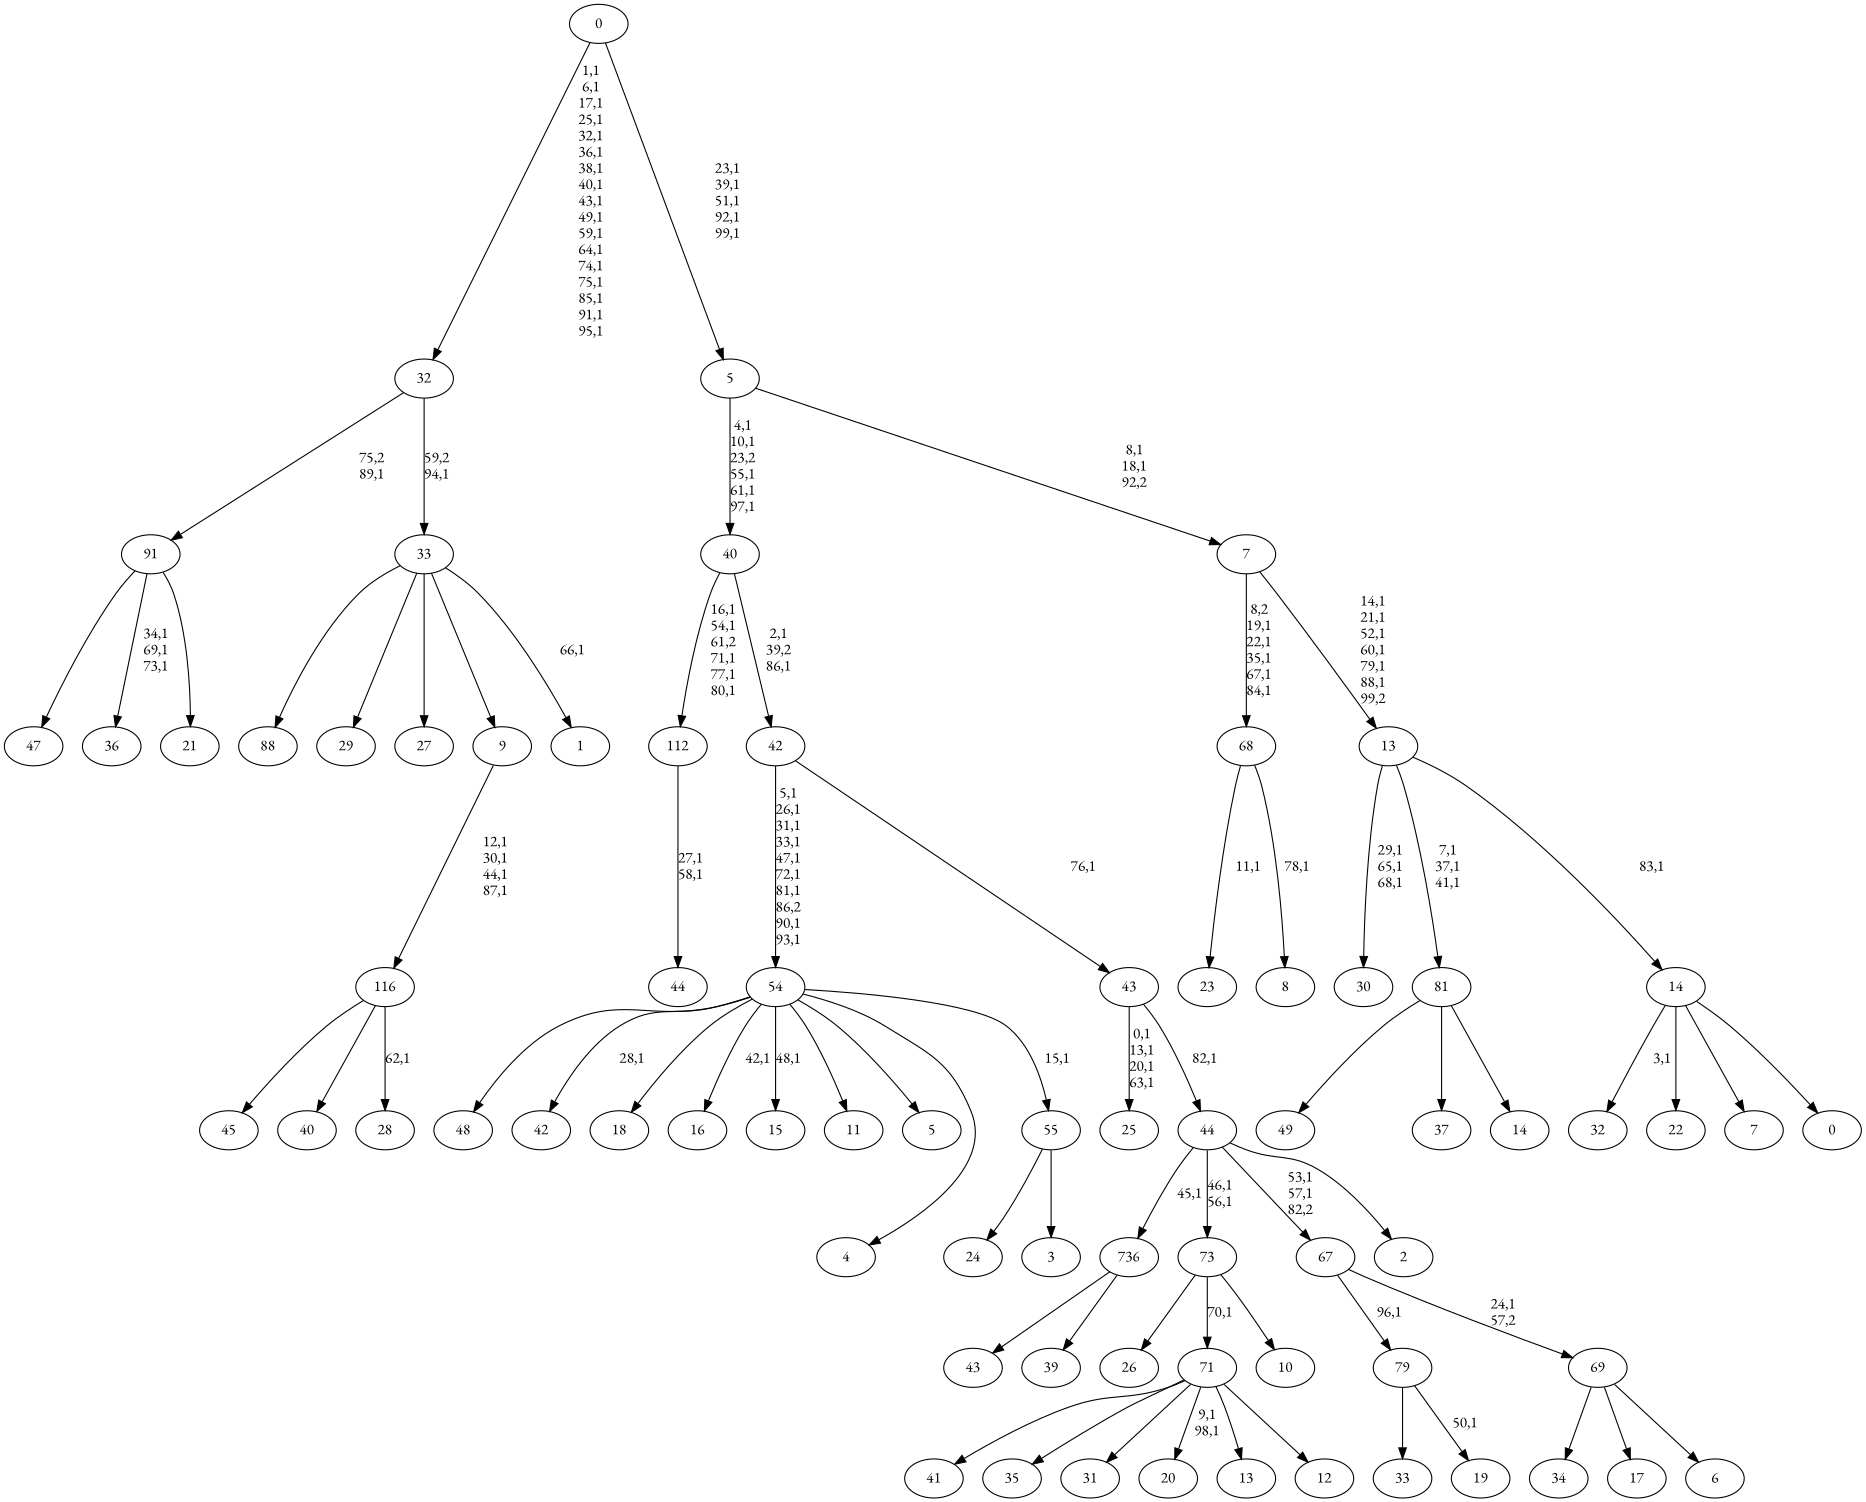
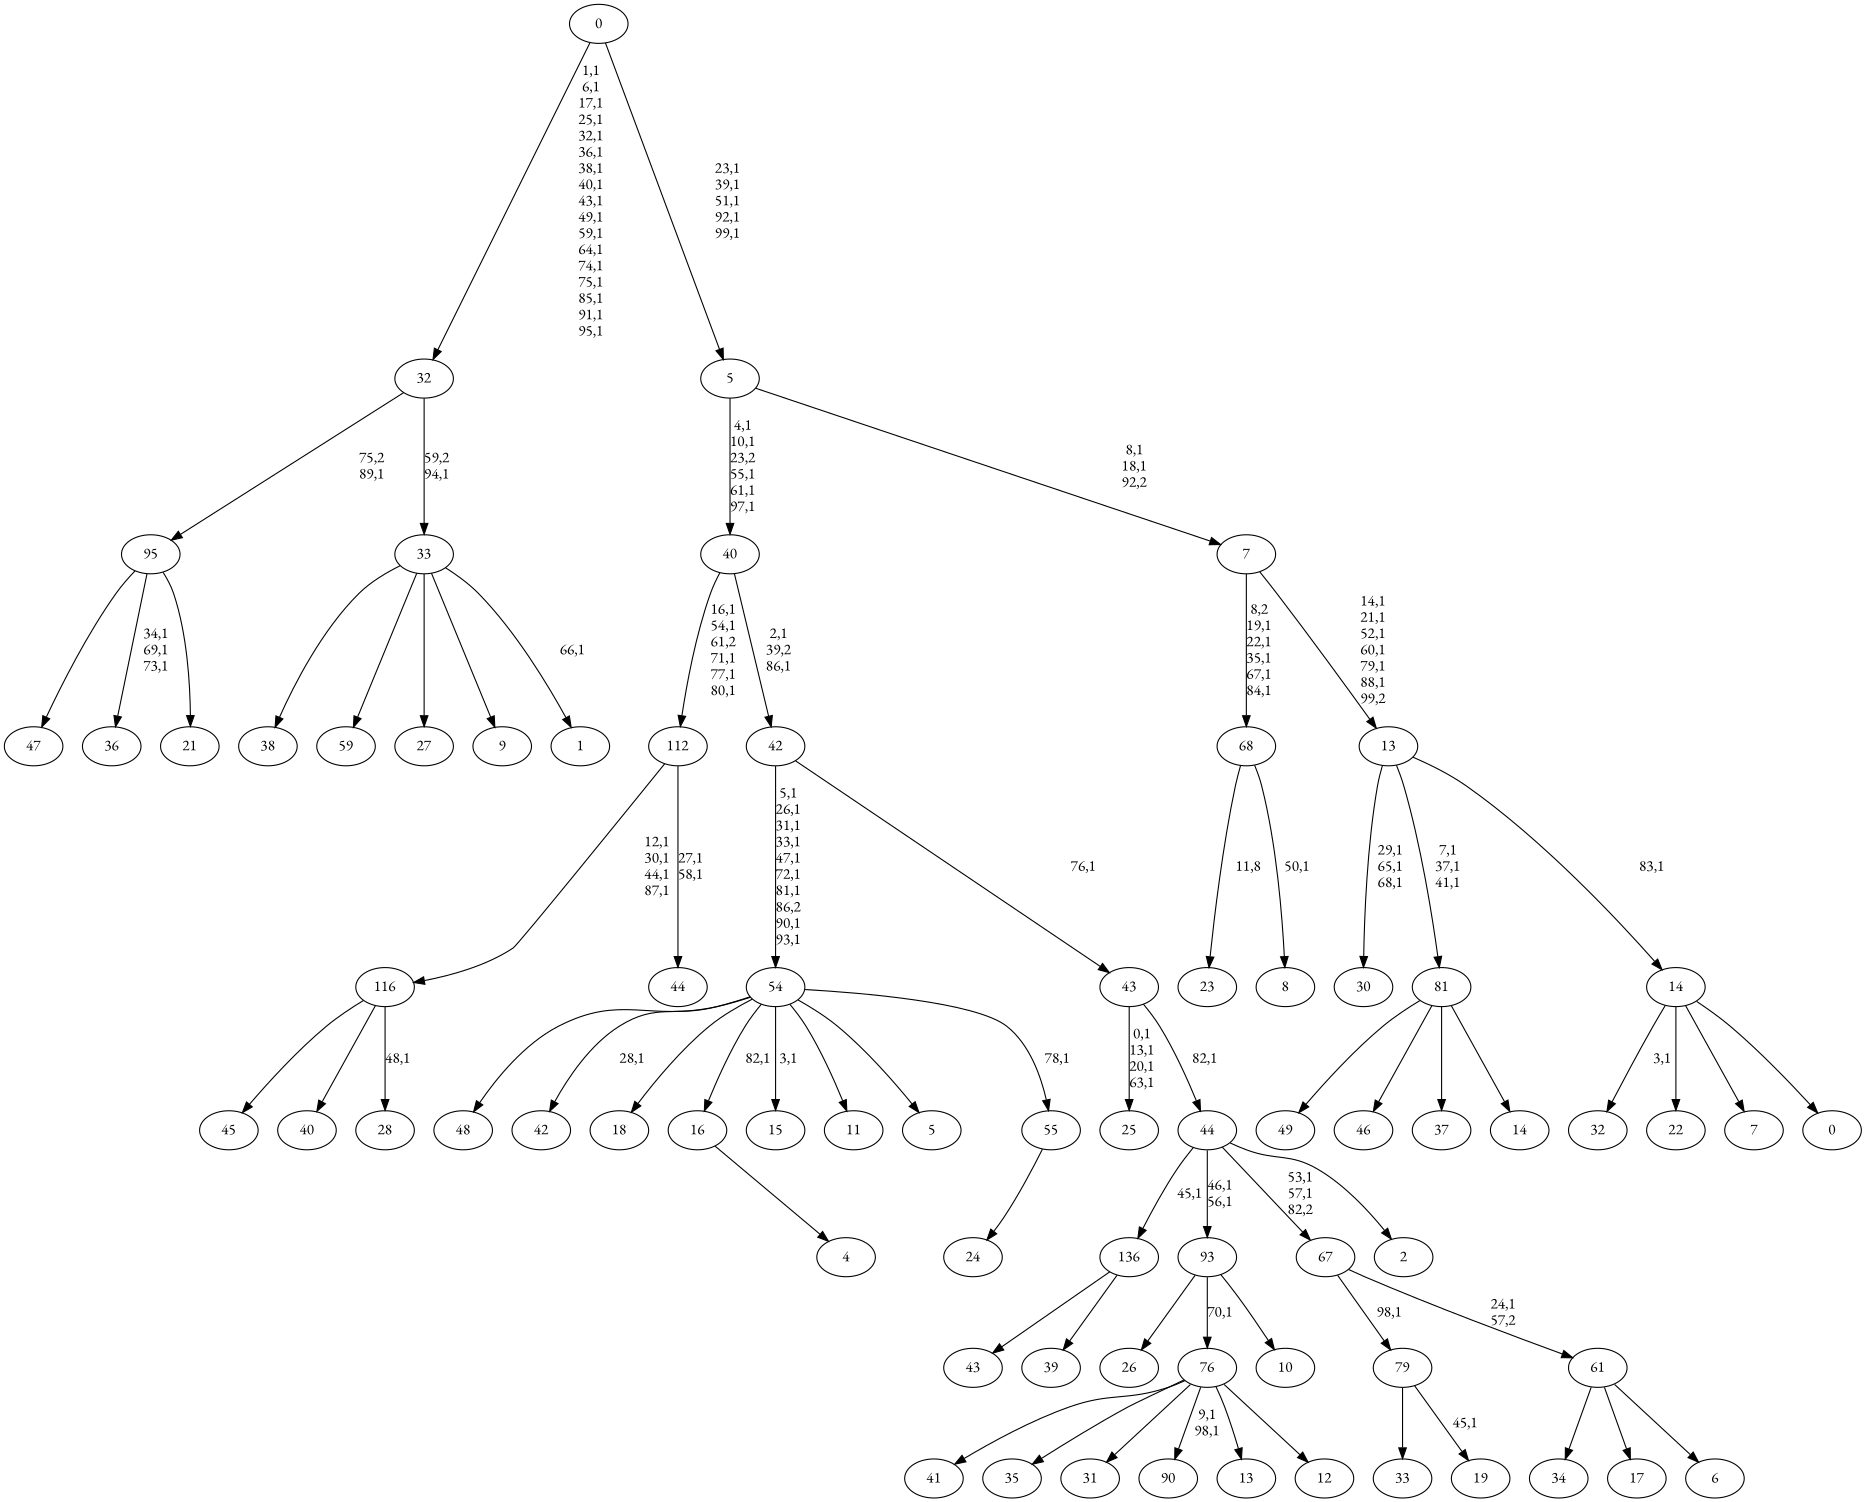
node "91": label "91" -> "95"
node "88": label "88" -> "38"
node "29": label "29" -> "59"
edge "9" -> "116": now "112" -> "116"
edge "68" -> "23": label "11,1" -> "11,8"
edge "68" -> "8": label "78,1" -> "50,1"
edge "116" -> "28": label "62,1" -> "48,1"
edge "54" -> "16": label "42,1" -> "82,1"
edge "54" -> "15": label "48,1" -> "3,1"
edge "54" -> "55": label "15,1" -> "78,1"
edge "54" -> "4": now "16" -> "4"
node "46": added
node "3": removed
node "736": label "736" -> "136"
node "73": label "73" -> "93"
edge "67" -> "79": label "96,1" -> "98,1"
node "71": label "71" -> "76"
node "69": label "69" -> "61"
edge "79" -> "19": label "50,1" -> "45,1"
node "20": label "20" -> "90"
